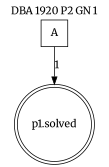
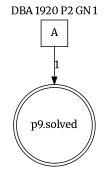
node "p1.solved": label "p1.solved" -> "p9.solved"
